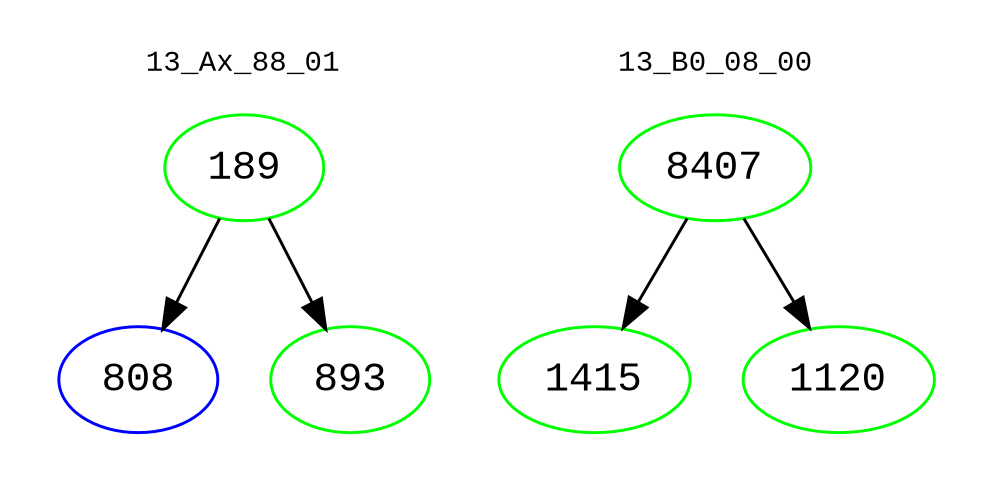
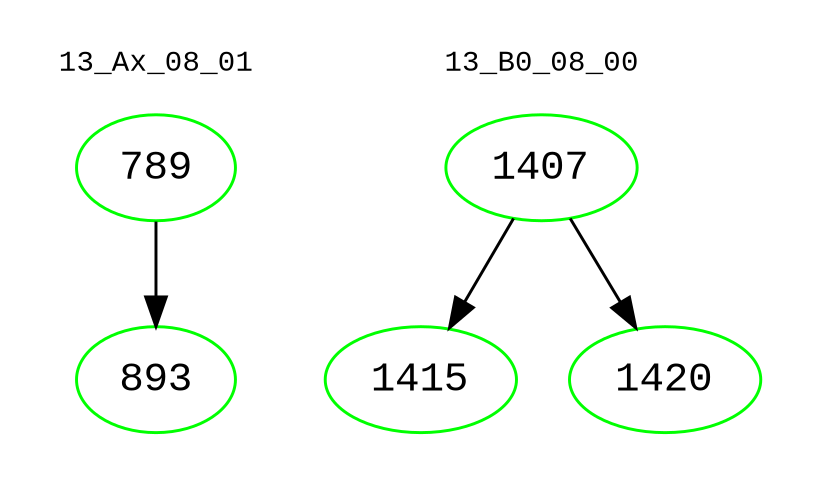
cluster "13_Ax_88_01": label "13_Ax_88_01" -> "13_Ax_08_01"
node "189": label "189" -> "789"
node "8407": label "8407" -> "1407"
node "808": removed
node "1120": label "1120" -> "1420"
